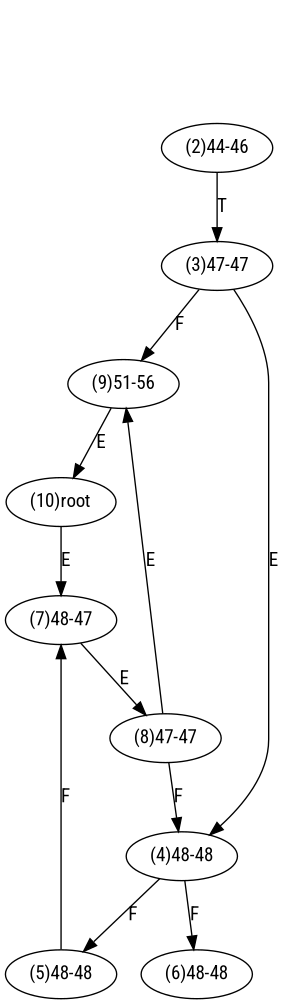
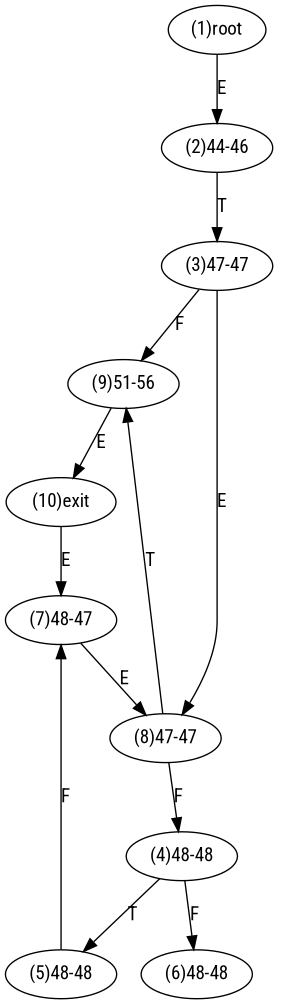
node "(1)root": added
node "(10)root": label "(10)root" -> "(10)exit"
edge "(8)47-47" -> "(9)51-56": label "E" -> "T"
edge "(3)47-47" -> "(4)48-48": now "(3)47-47" -> "(8)47-47"
edge "(4)48-48" -> "(5)48-48": label "F" -> "T"
